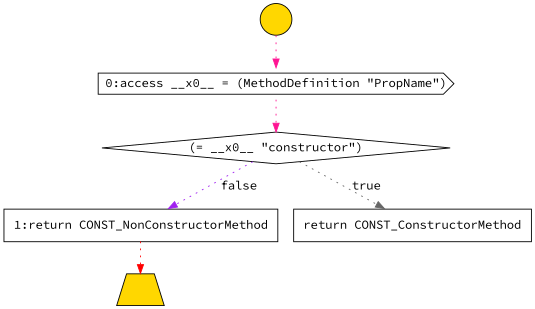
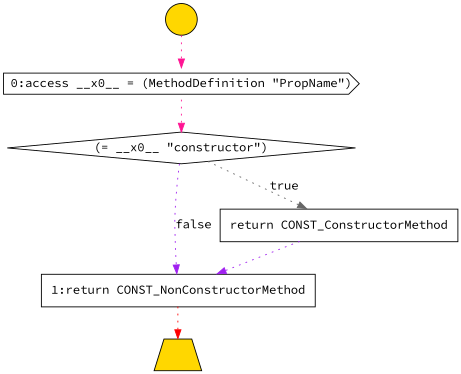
edge "return CONST_ConstructorMethod" -> "1:return CONST_NonConstructorMethod": added
